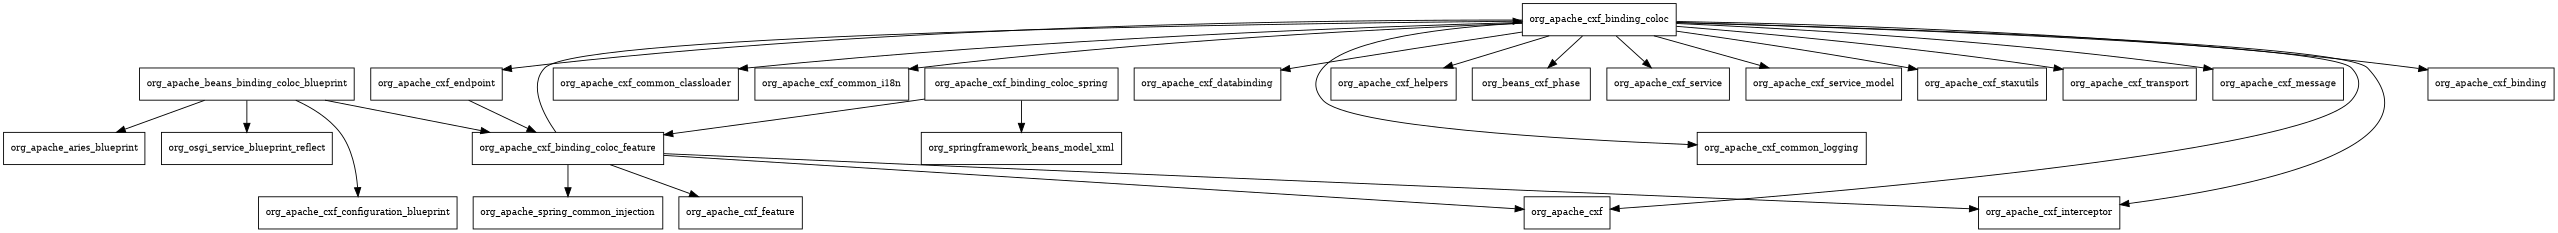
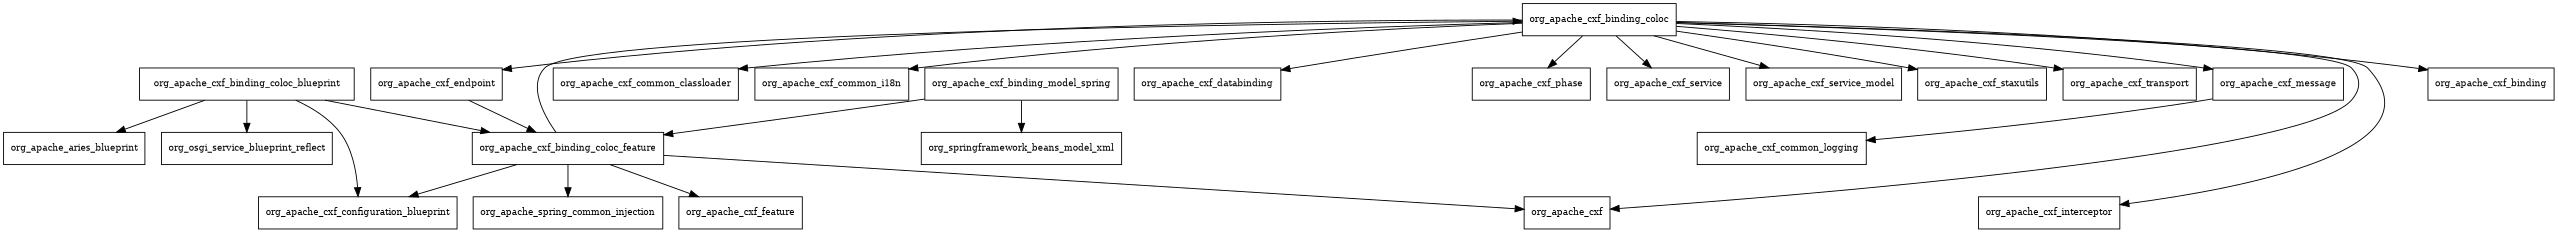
node "org_apache_beans_binding_coloc_blueprint": label "org_apache_beans_binding_coloc_blueprint" -> "org_apache_cxf_binding_coloc_blueprint"
node "org_apache_cxf_binding_coloc_spring": label "org_apache_cxf_binding_coloc_spring" -> "org_apache_cxf_binding_model_spring"
node "org_apache_cxf_helpers": removed
node "org_beans_cxf_phase": label "org_beans_cxf_phase" -> "org_apache_cxf_phase"
edge "org_apache_cxf_binding_coloc" -> "org_apache_cxf_common_logging": now "org_apache_cxf_message" -> "org_apache_cxf_common_logging"
edge "org_apache_cxf_binding_coloc_feature" -> "org_apache_cxf_interceptor": now "org_apache_cxf_binding_coloc_feature" -> "org_apache_cxf_configuration_blueprint"
